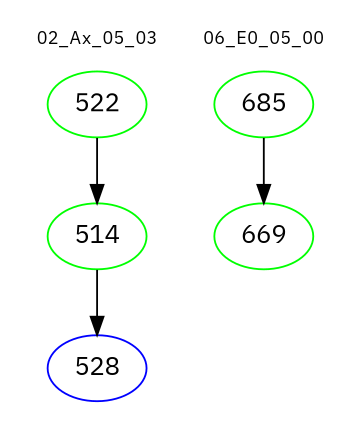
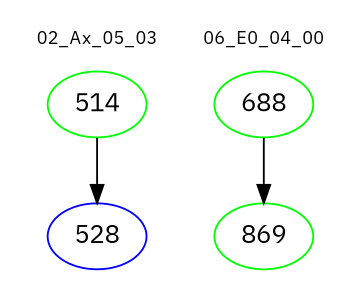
cluster "06_E0_05_00": label "06_E0_05_00" -> "06_E0_04_00"
node "522": removed
node "685": label "685" -> "688"
node "669": label "669" -> "869"
